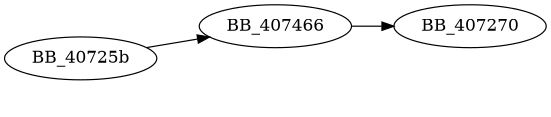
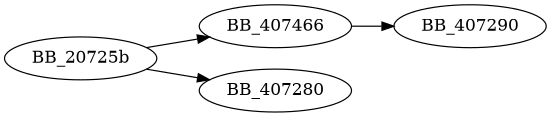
node "BB_407270": label "BB_407270" -> "BB_407290"
node "BB_40725b": label "BB_40725b" -> "BB_20725b"
node "BB_407280": added
